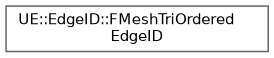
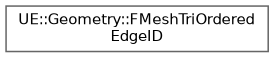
node "UE::EdgeID::FMeshTriOrdered EdgeID": label "UE::EdgeID::FMeshTriOrdered EdgeID" -> "UE::Geometry::FMeshTriOrdered EdgeID"
